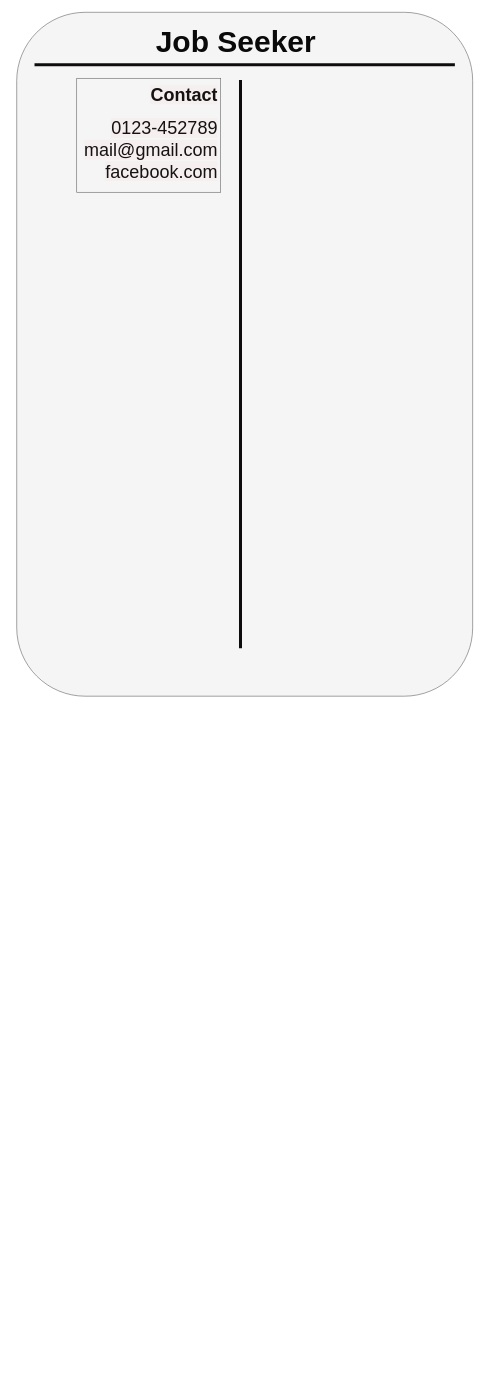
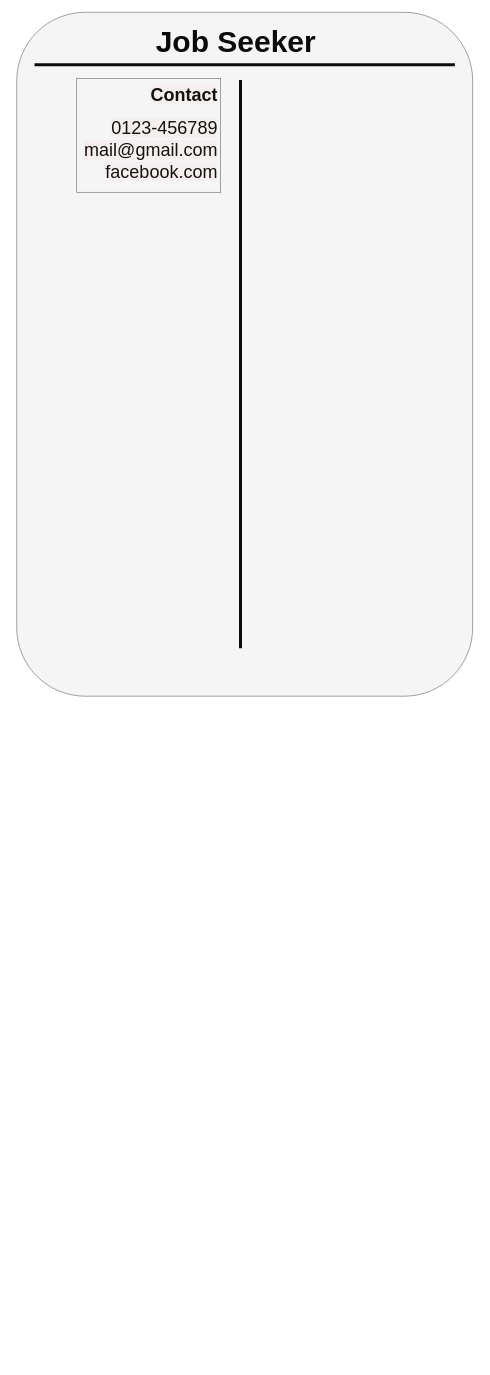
node "Contact 0123-452789 mail@gmail.com facebook.com": label "Contact 0123-452789 mail@gmail.com facebook.com" -> "Contact 0123-456789 mail@gmail.com facebook.com"
